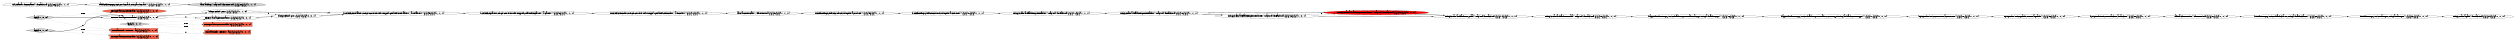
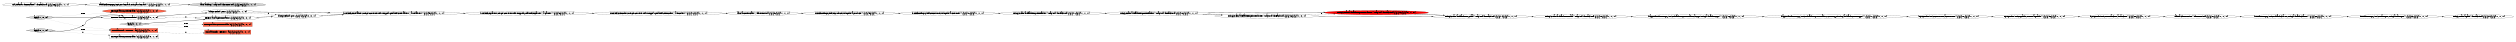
edge "apply['0', '0', '1']" -> "RestPut a = ai.getAnnotation()@@@3@@@['0', '0', '1']": style dotted -> bold
node "RestOperationContextBuilder b@@@2@@@['0', '1', '0']": fillcolor tomato -> white
